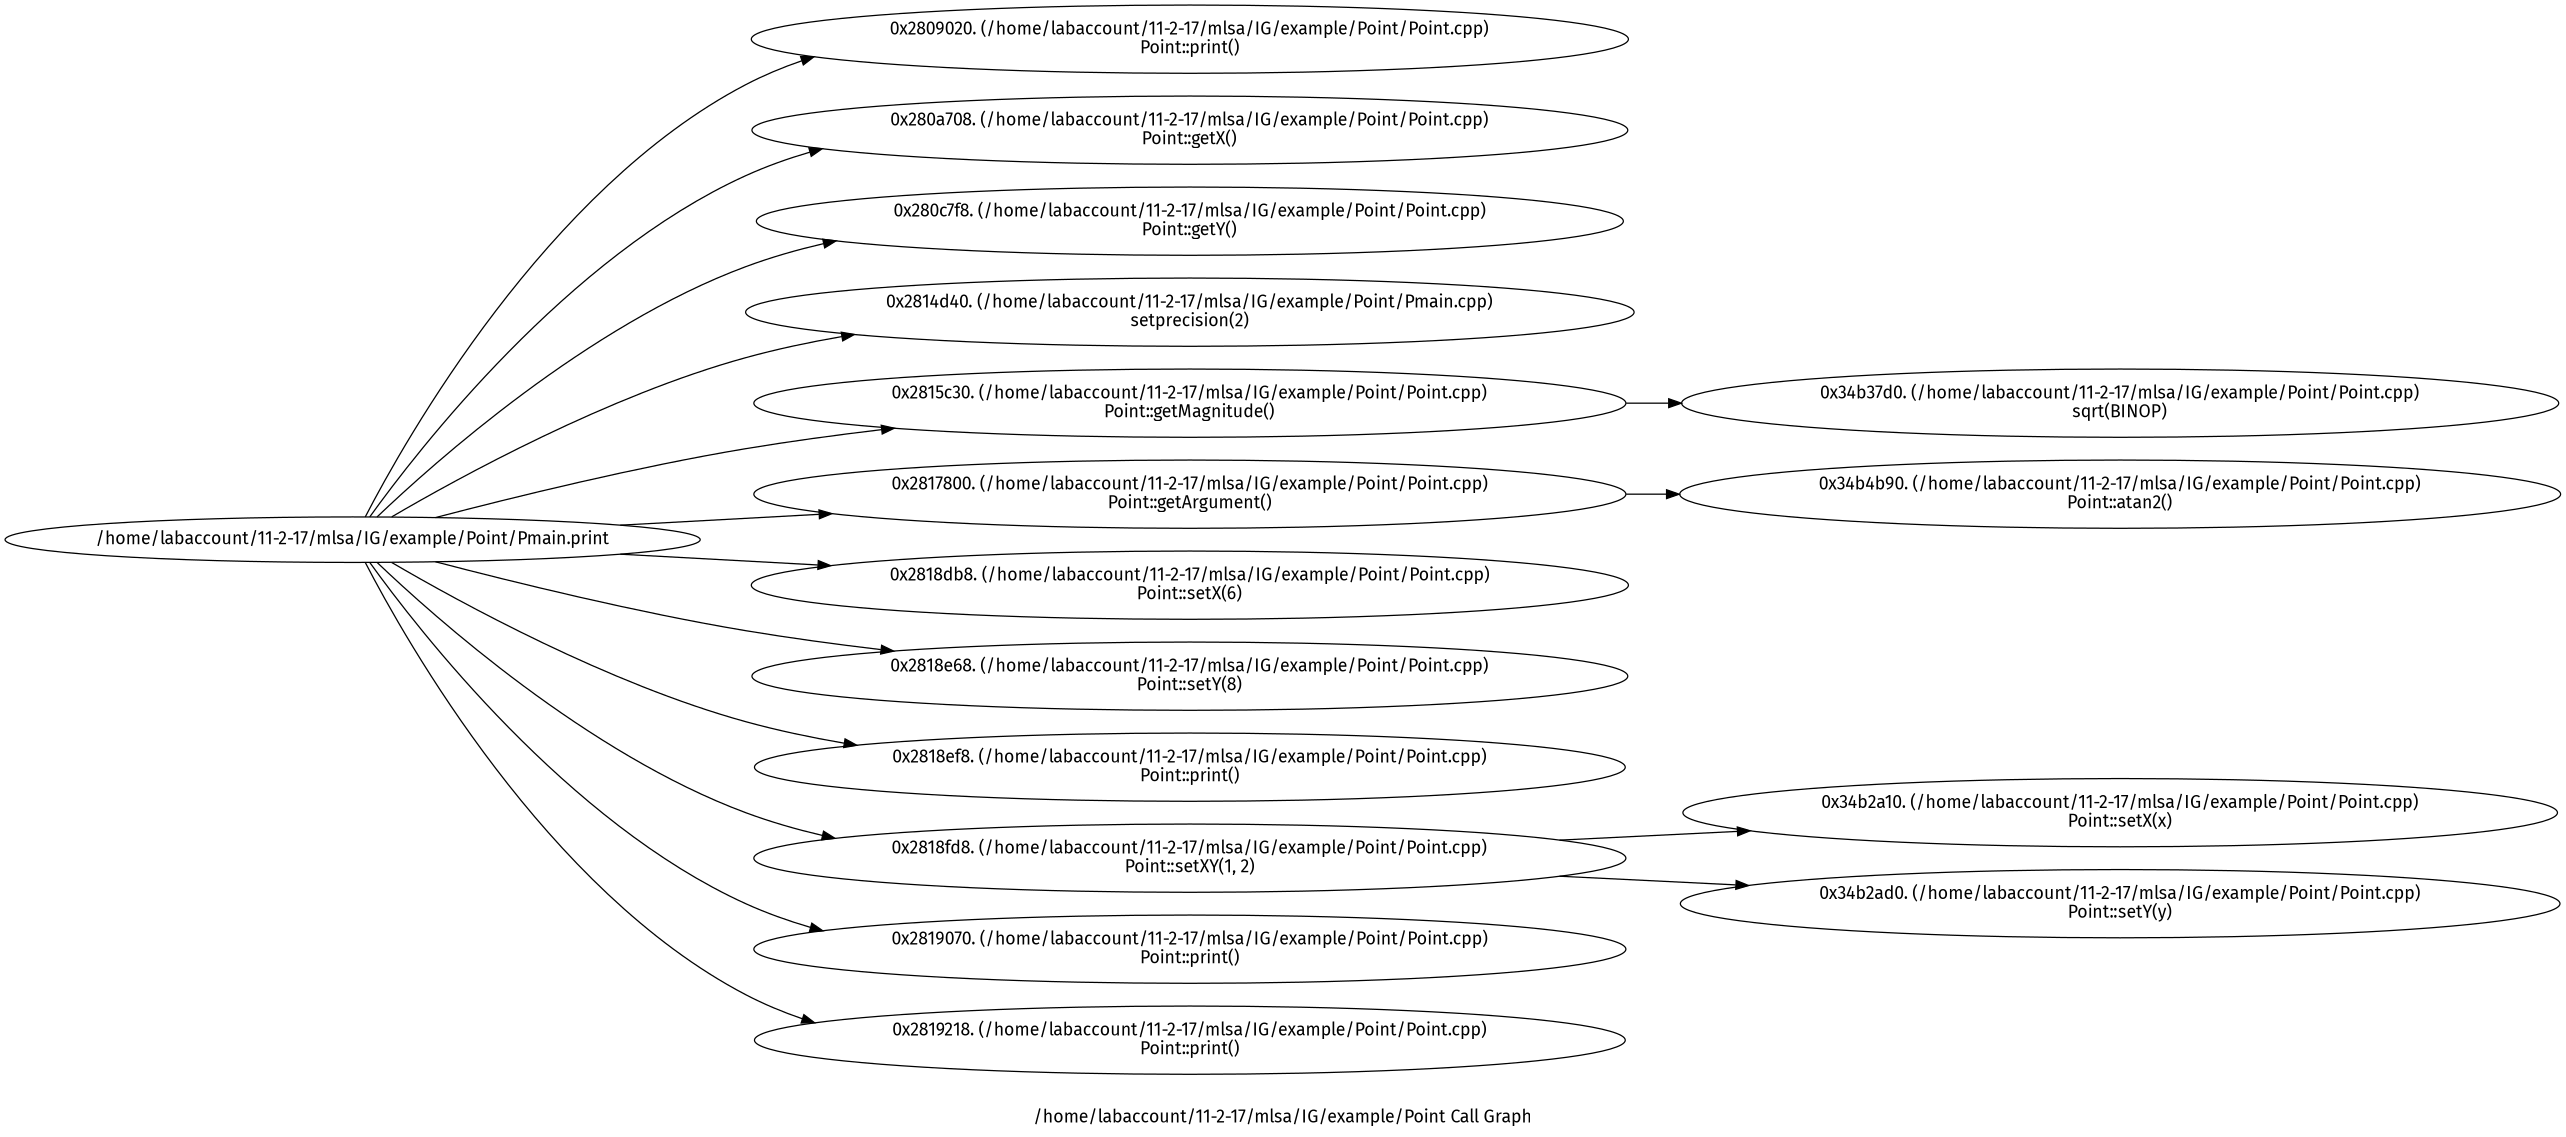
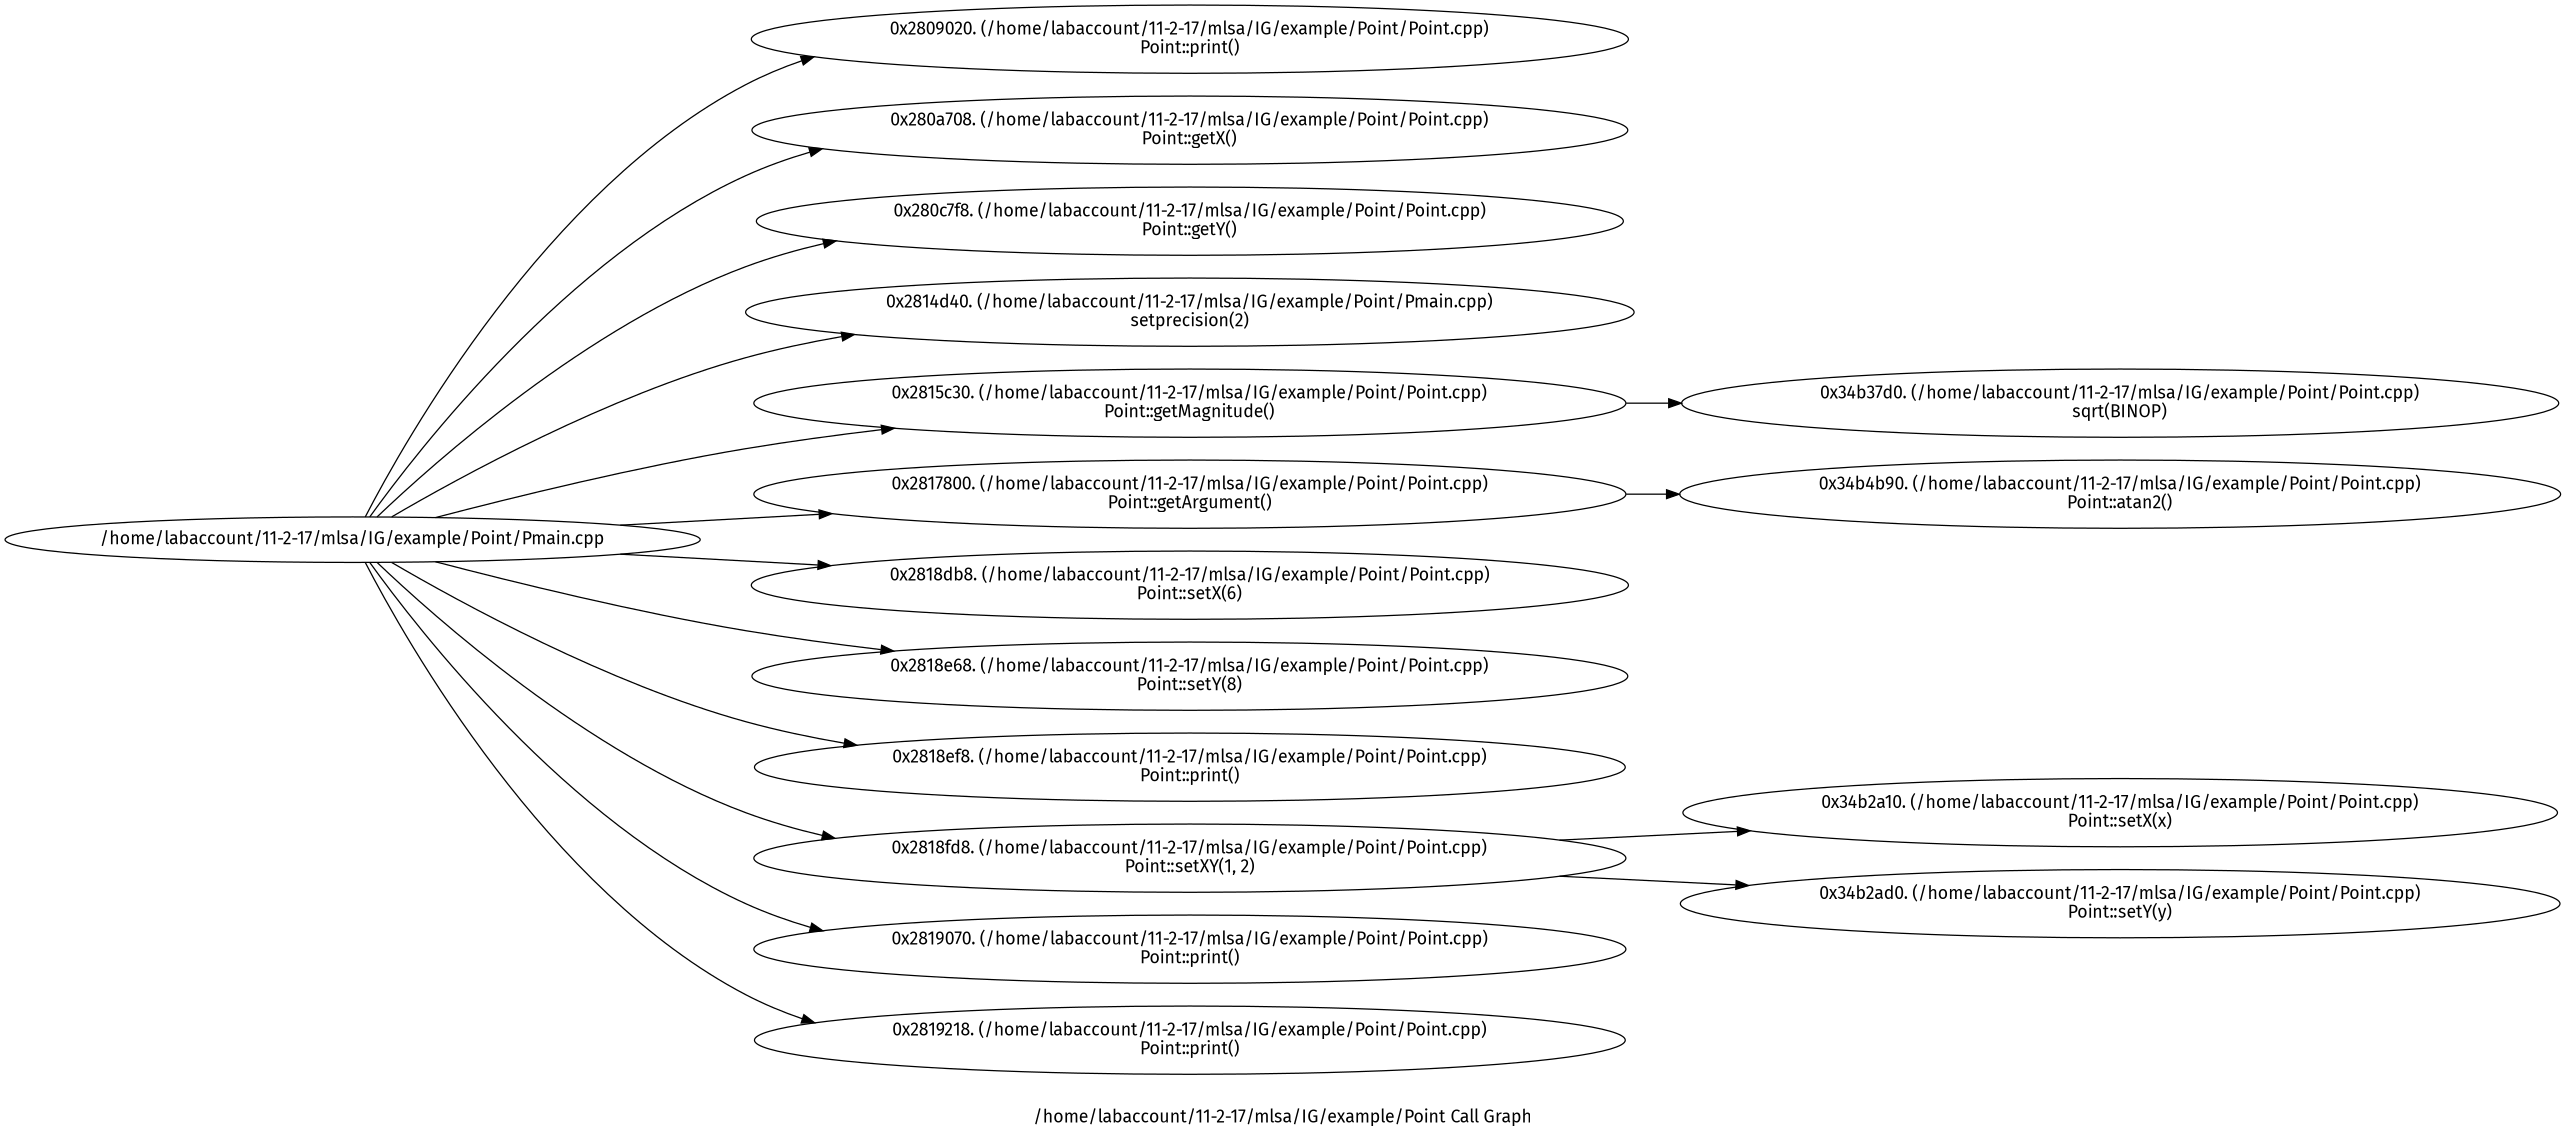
node "/home/labaccount/11-2-17/mlsa/IG/example/Point/Pmain.print": label "/home/labaccount/11-2-17/mlsa/IG/example/Point/Pmain.print" -> "/home/labaccount/11-2-17/mlsa/IG/example/Point/Pmain.cpp"
